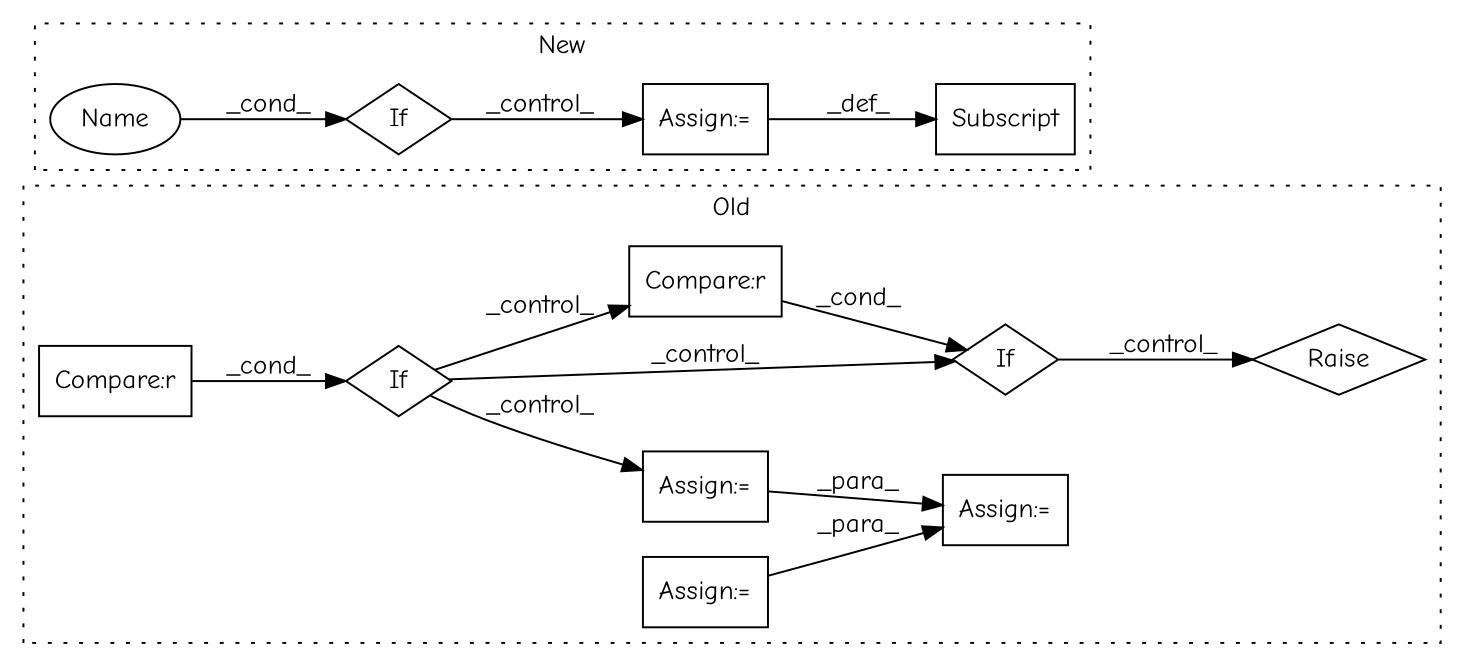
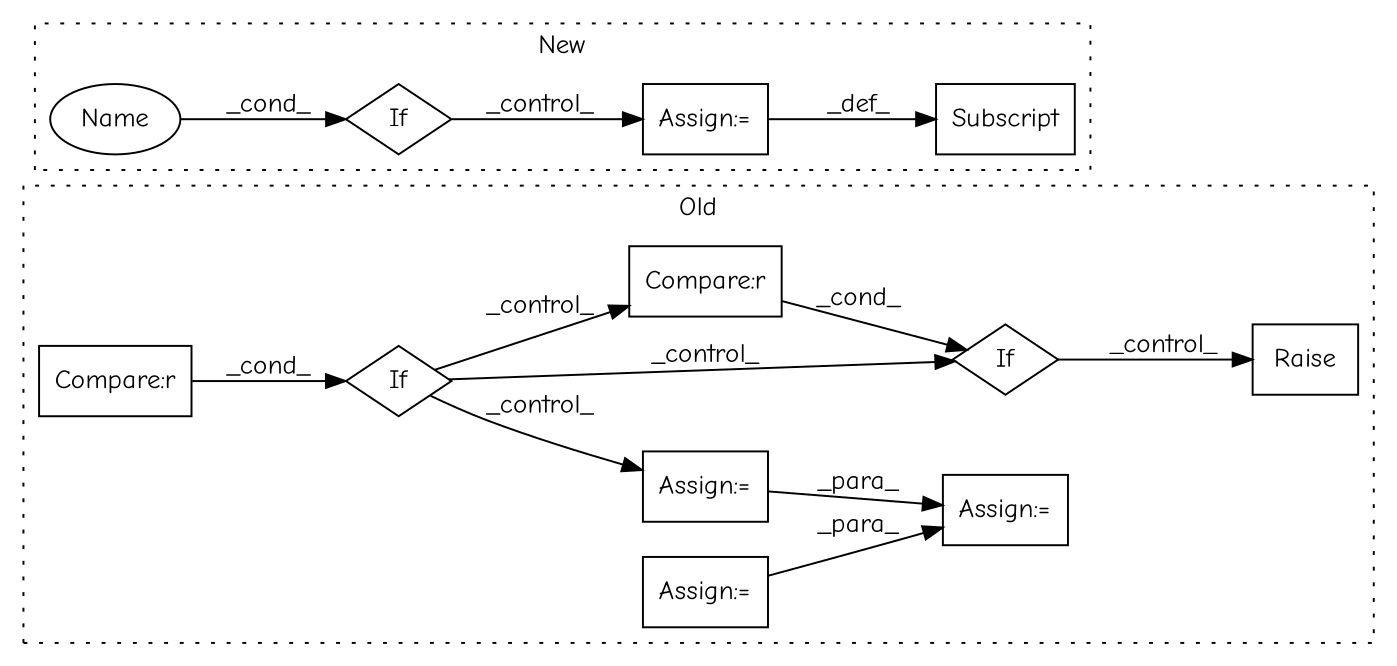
node "Raise": shape diamond -> box
